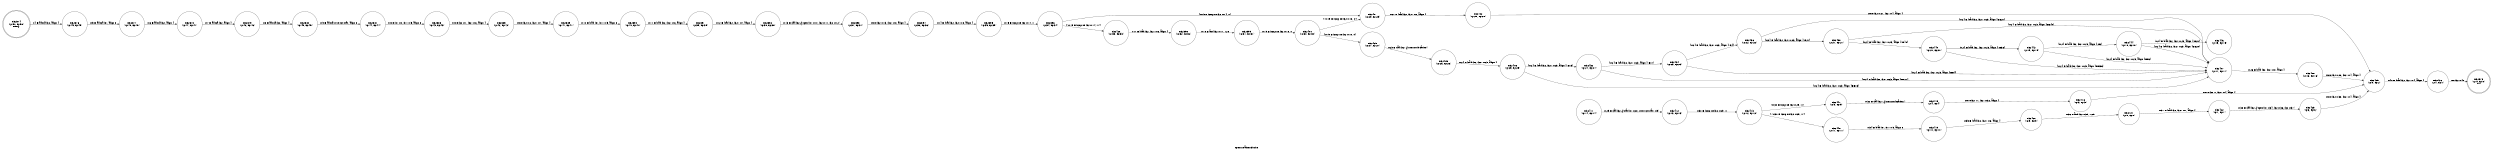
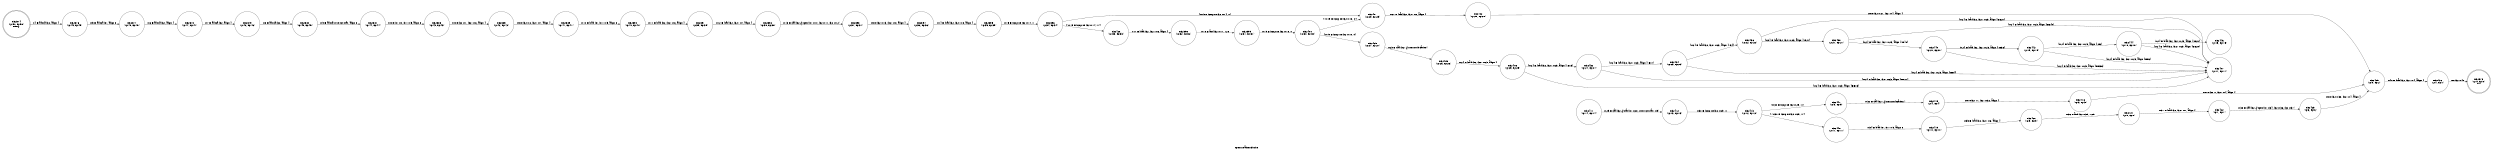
node "N32408 (rp:16, ep:16)": removed
